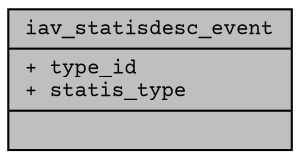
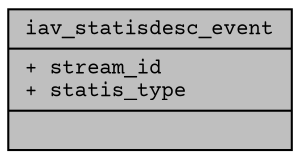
node "iav_statisdesc_event": text "+ type_id" -> "+ stream_id"
